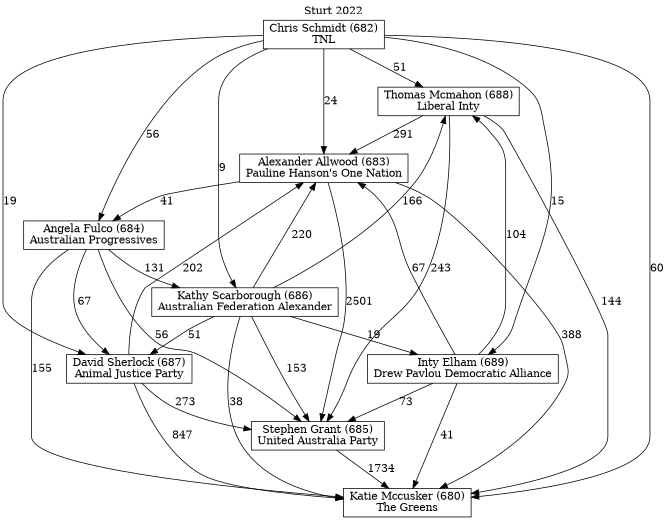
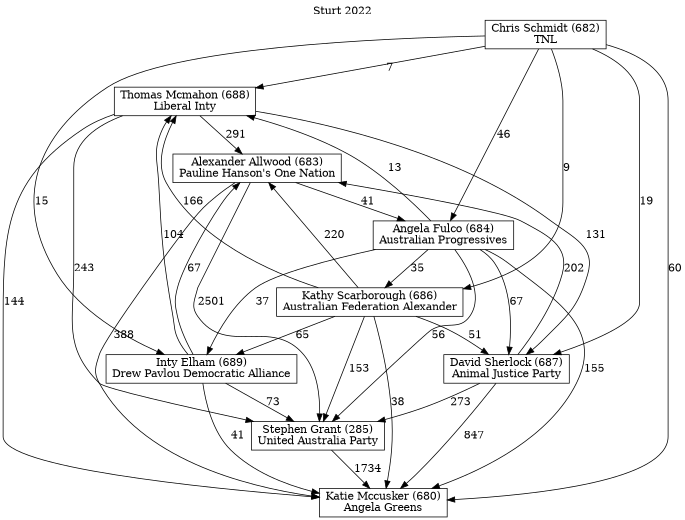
edge "Chris Schmidt (682) TNL" -> "Thomas Mcmahon (688) Liberal Inty": label "51" -> "7"
edge "Chris Schmidt (682) TNL" -> "Alexander Allwood (683) Pauline Hanson's One Nation": removed, label "24"
edge "Chris Schmidt (682) TNL" -> "Angela Fulco (684) Australian Progressives": label "56" -> "46"
edge "Angela Fulco (684) Australian Progressives" -> "Thomas Mcmahon (688) Liberal Inty": added, label "13"
edge "Thomas Mcmahon (688) Liberal Inty" -> "David Sherlock (687) Animal Justice Party": added, label "131"
edge "Angela Fulco (684) Australian Progressives" -> "Kathy Scarborough (686) Australian Federation Alexander": label "131" -> "35"
edge "Angela Fulco (684) Australian Progressives" -> "Inty Elham (689) Drew Pavlou Democratic Alliance": added, label "37"
edge "Kathy Scarborough (686) Australian Federation Alexander" -> "Inty Elham (689) Drew Pavlou Democratic Alliance": label "19" -> "65"
node "Stephen Grant (685) United Australia Party": label "Stephen Grant (685) United Australia Party" -> "Stephen Grant (285) United Australia Party"
node "Katie Mccusker (680) The Greens": label "Katie Mccusker (680) The Greens" -> "Katie Mccusker (680) Angela Greens"
